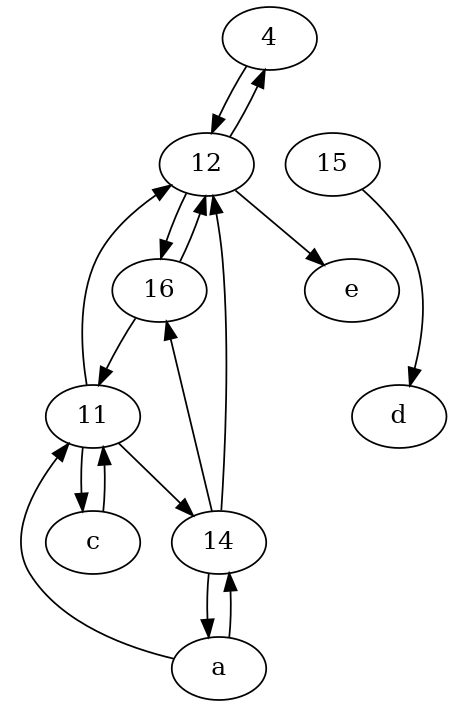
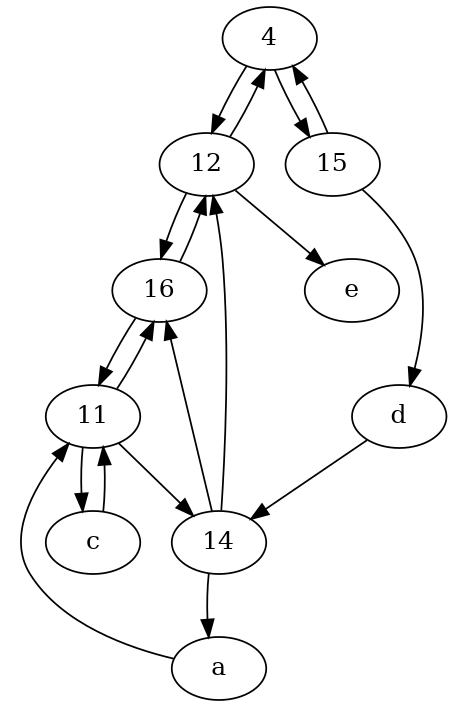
edge "4" -> "15": added
edge "15" -> "4": added
edge "11" -> "12": now "11" -> "16"
edge "a" -> "14": now "d" -> "14"
